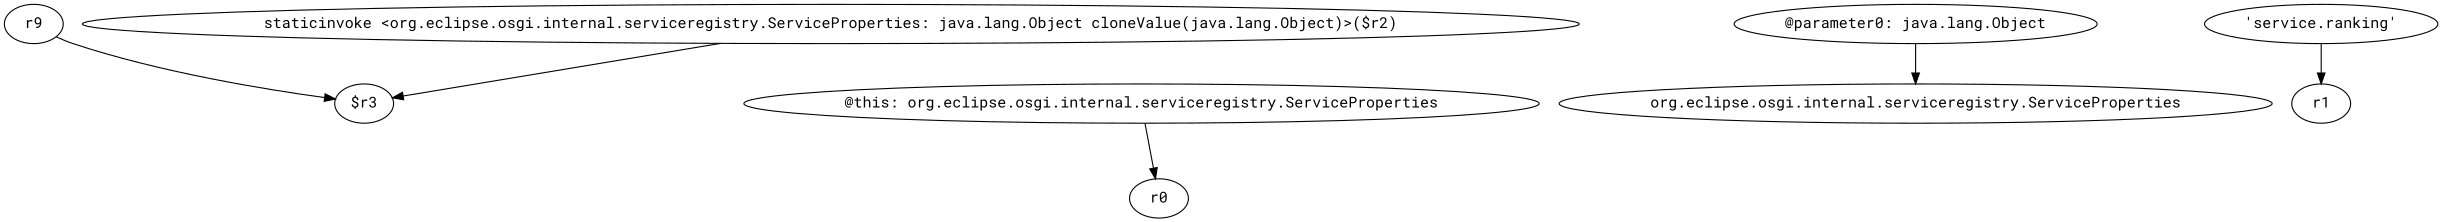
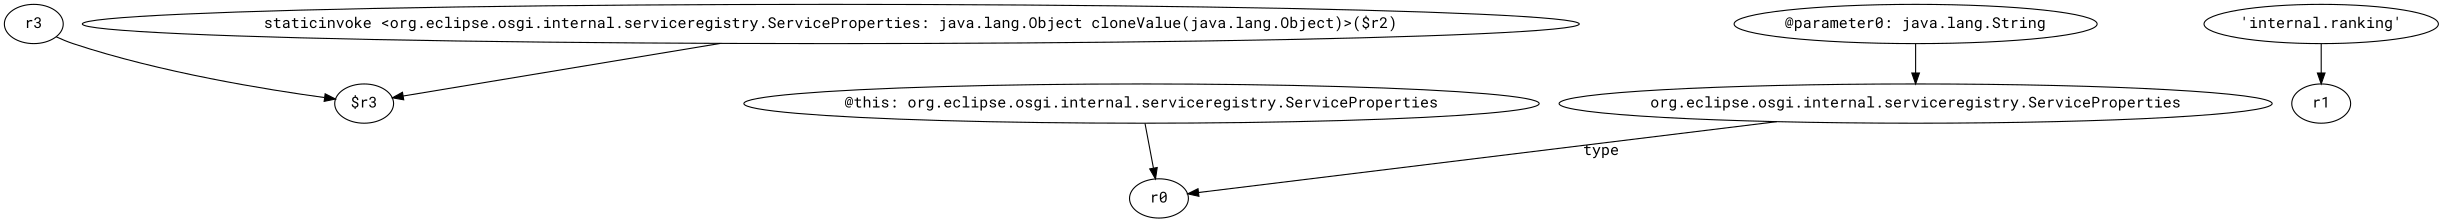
node "r9": label "r9" -> "r3"
node "@parameter0: java.lang.Object": label "@parameter0: java.lang.Object" -> "@parameter0: java.lang.String"
node "'service.ranking'": label "'service.ranking'" -> "'internal.ranking'"
edge "org.eclipse.osgi.internal.serviceregistry.ServiceProperties" -> "r0": added, label "type"
